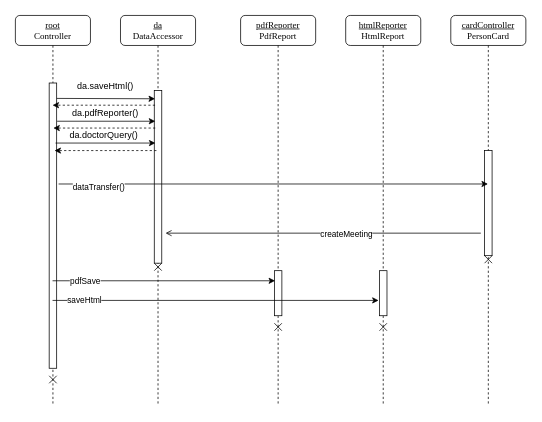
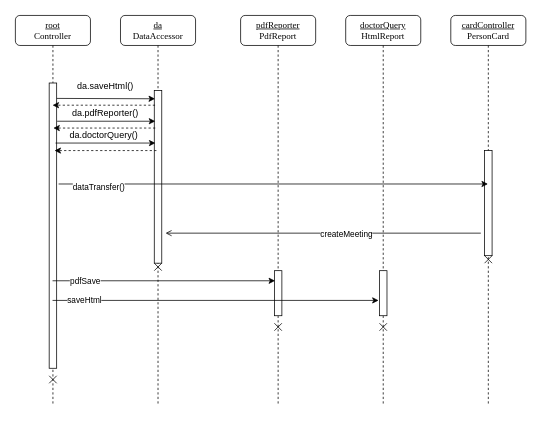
node "htmlReporter HtmlReport": label "htmlReporter HtmlReport" -> "doctorQuery HtmlReport"
